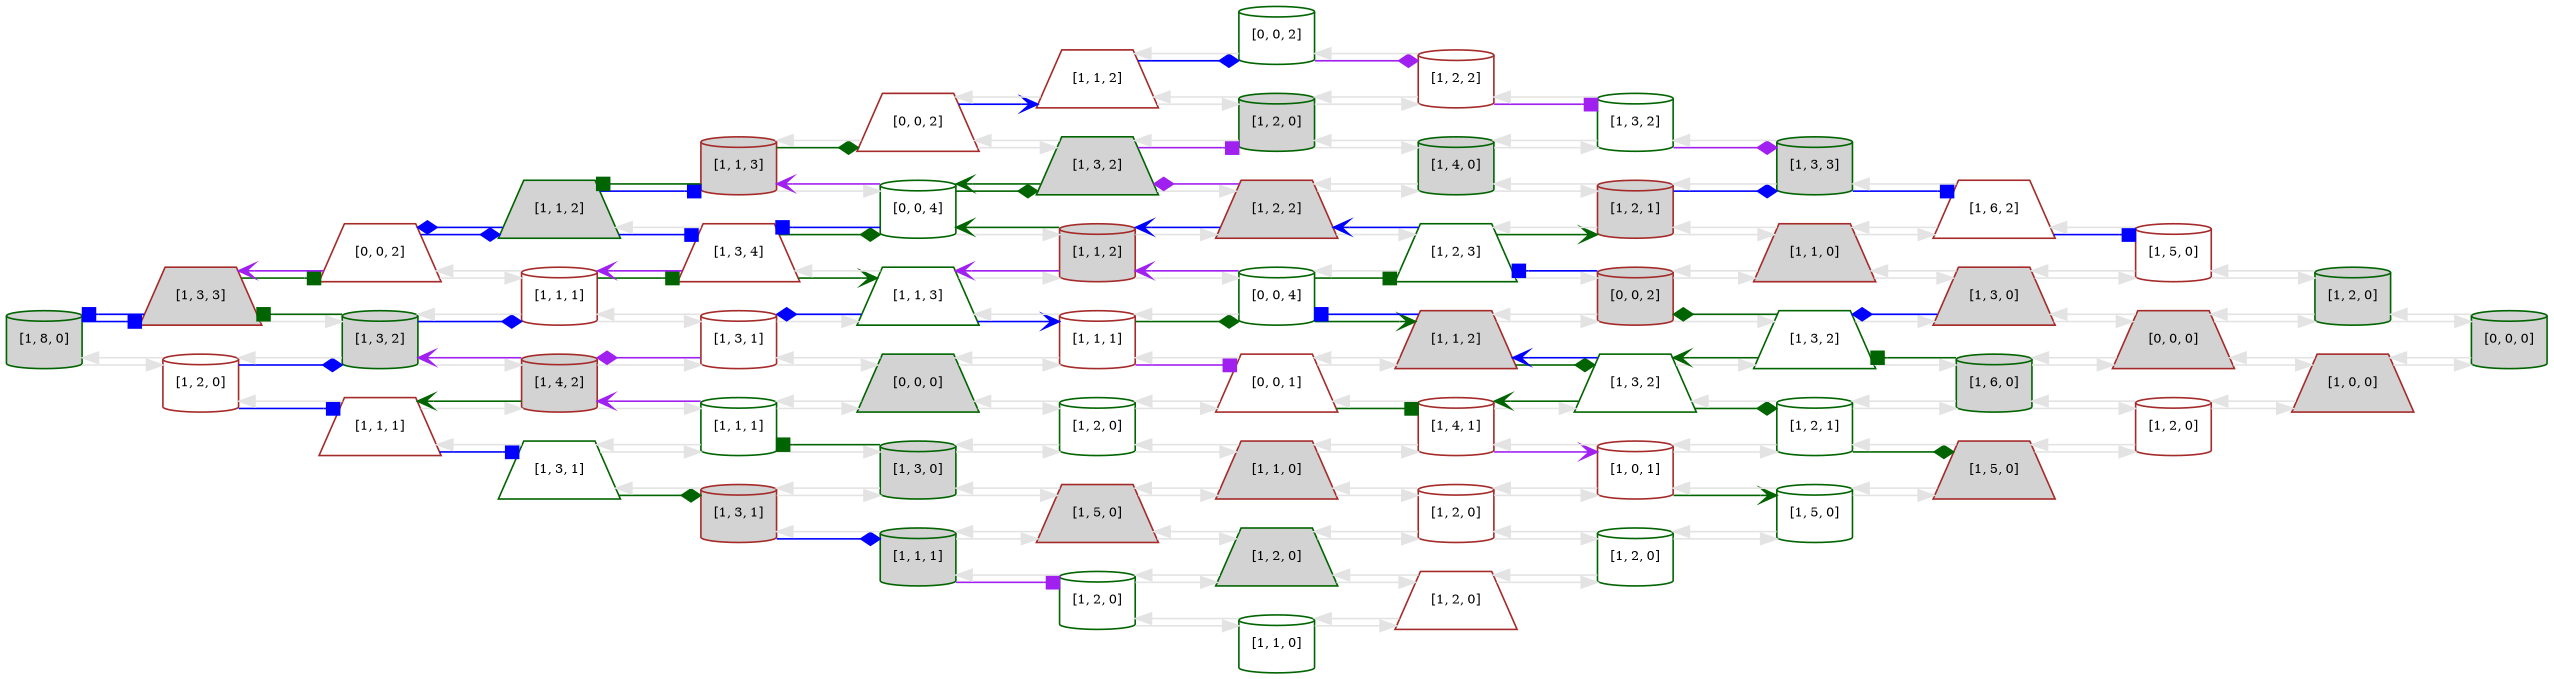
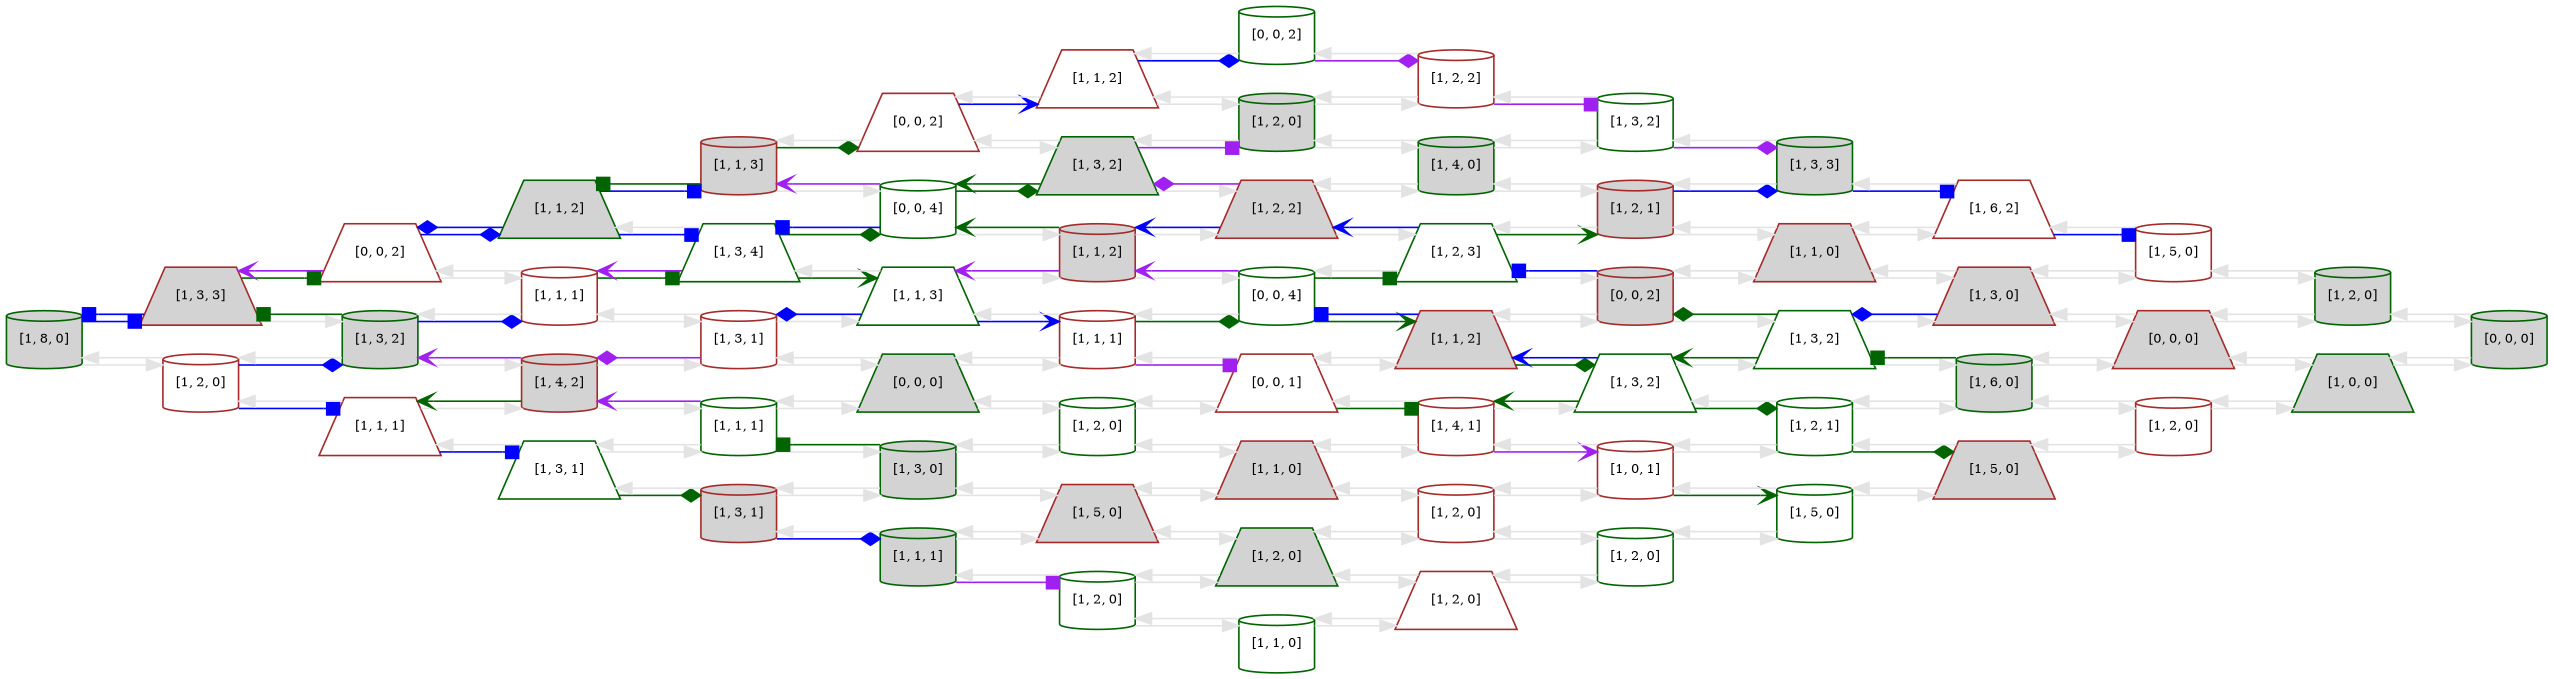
node "[1, 3, 4]": color brown -> darkgreen
node "[1, 0, 0]": color brown -> darkgreen
